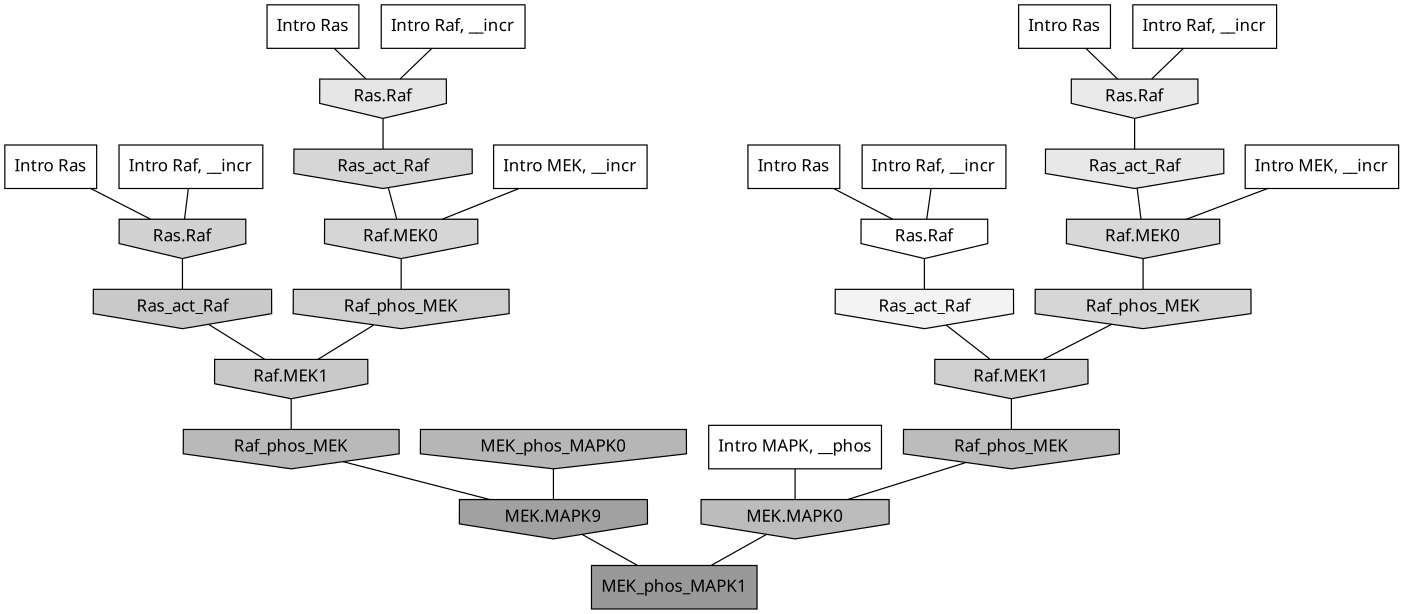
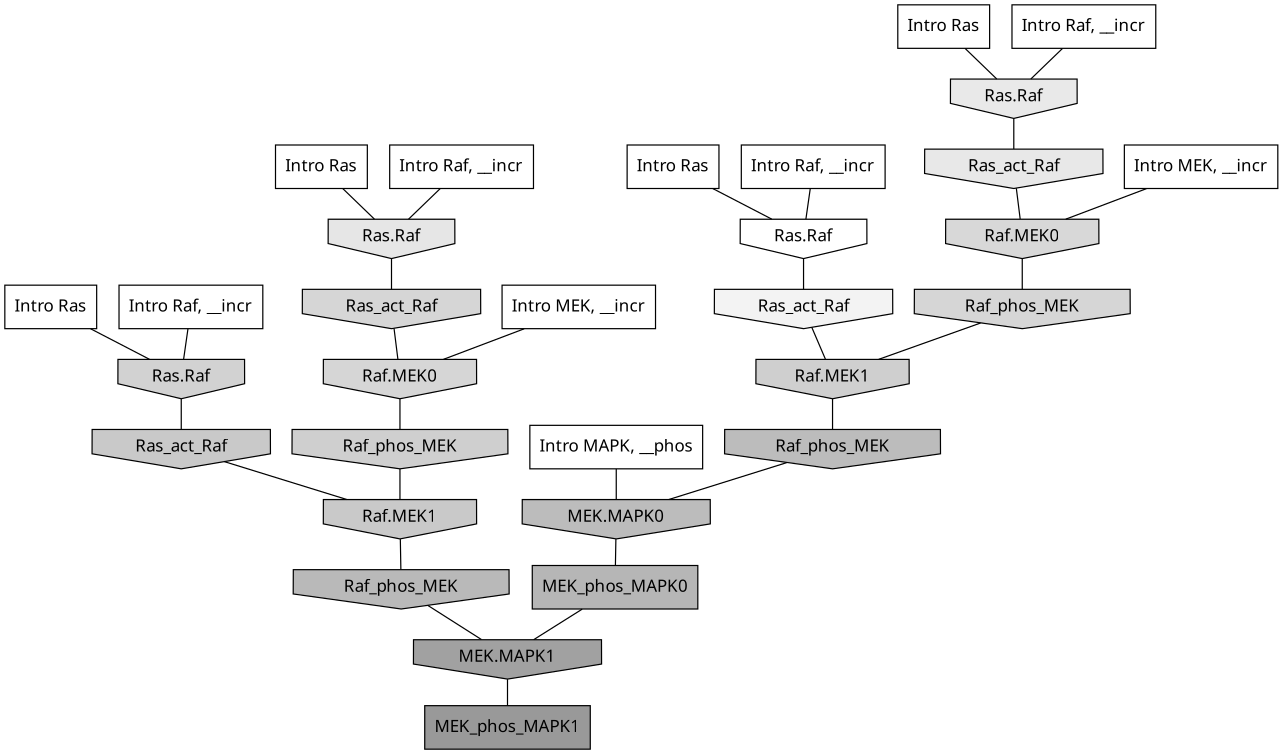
node "MEK_phos_MAPK0": shape invhouse -> box
node "MEK.MAPK9": label "MEK.MAPK9" -> "MEK.MAPK1"
edge "MEK.MAPK0" -- "MEK_phos_MAPK1": now "MEK.MAPK0" -- "MEK_phos_MAPK0"
